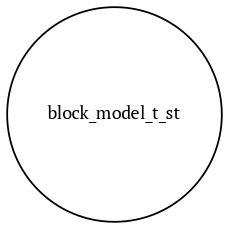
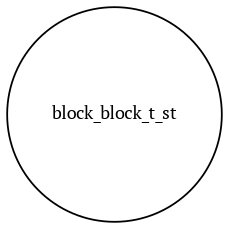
node "block_model_t_st": label "block_model_t_st" -> "block_block_t_st"
